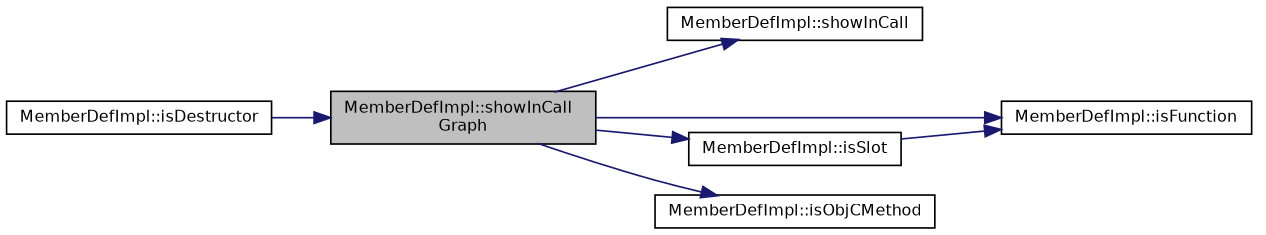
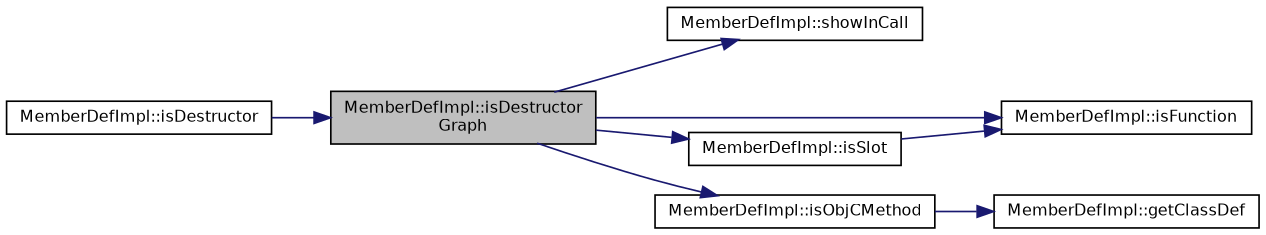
node "MemberDefImpl::showInCall Graph": label "MemberDefImpl::showInCall Graph" -> "MemberDefImpl::isDestructor Graph"
node "MemberDefImpl::getClassDef": added
